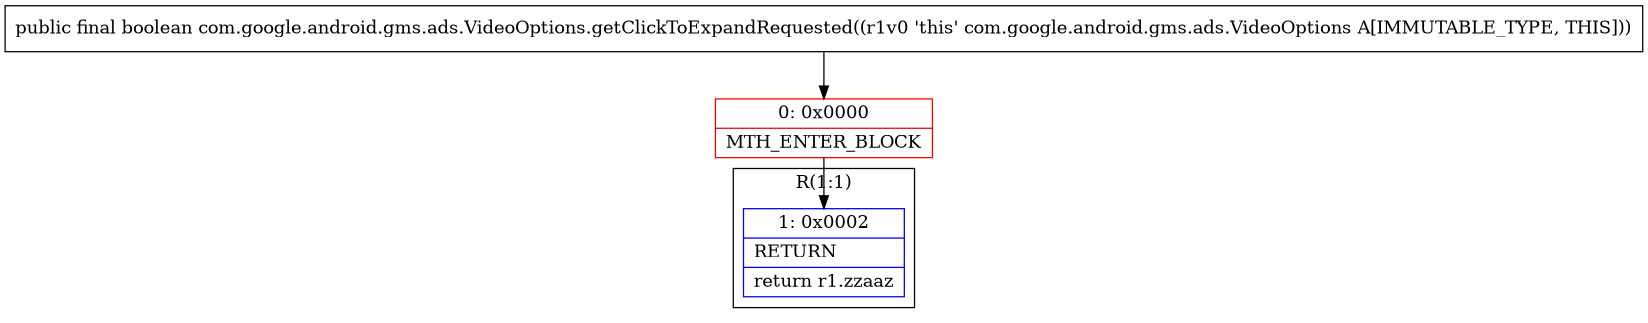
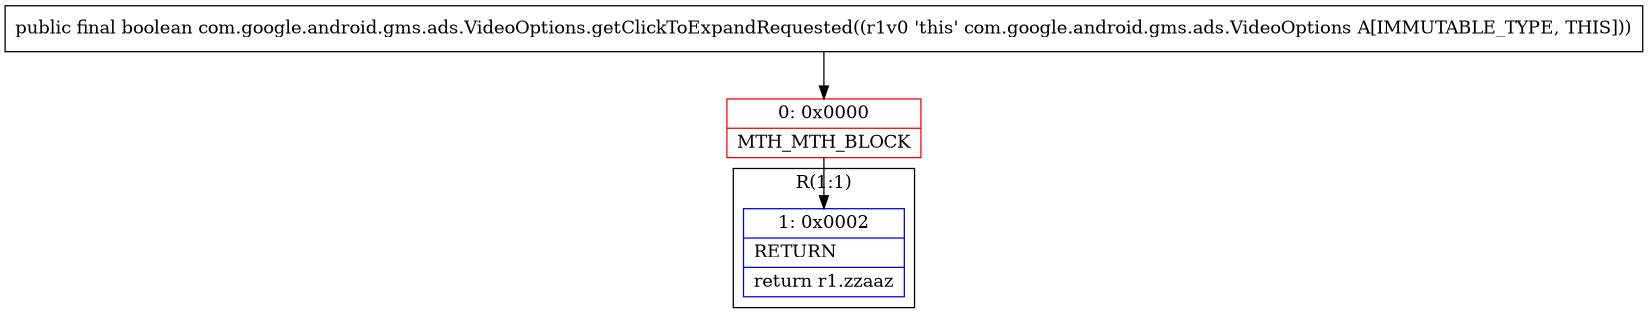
node "0: 0x0000": text "MTH_ENTER_BLOCK" -> "MTH_MTH_BLOCK"
